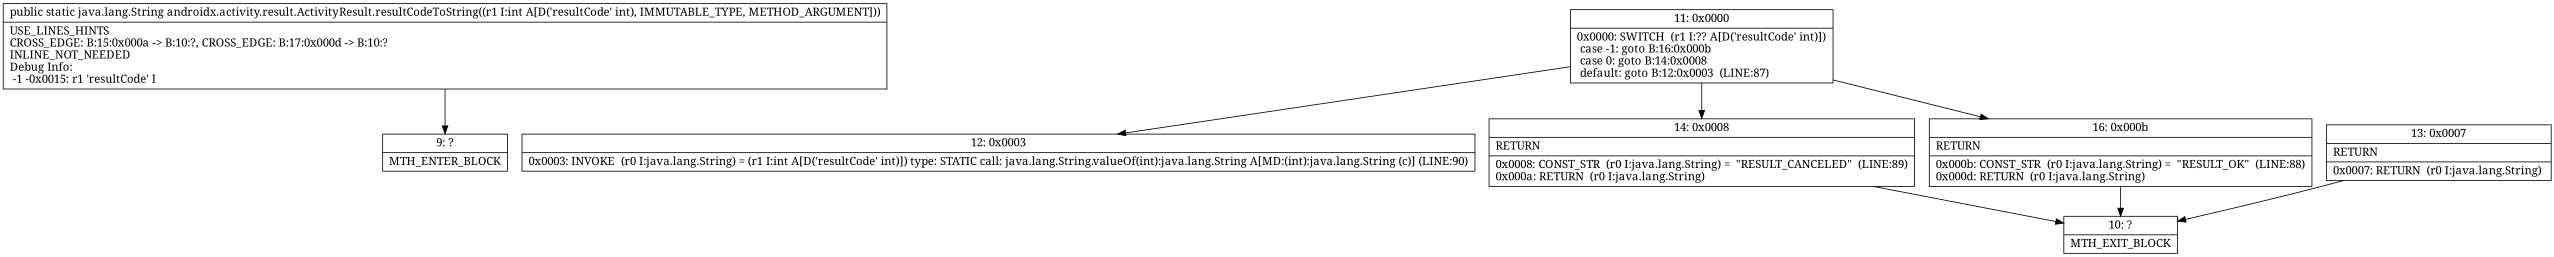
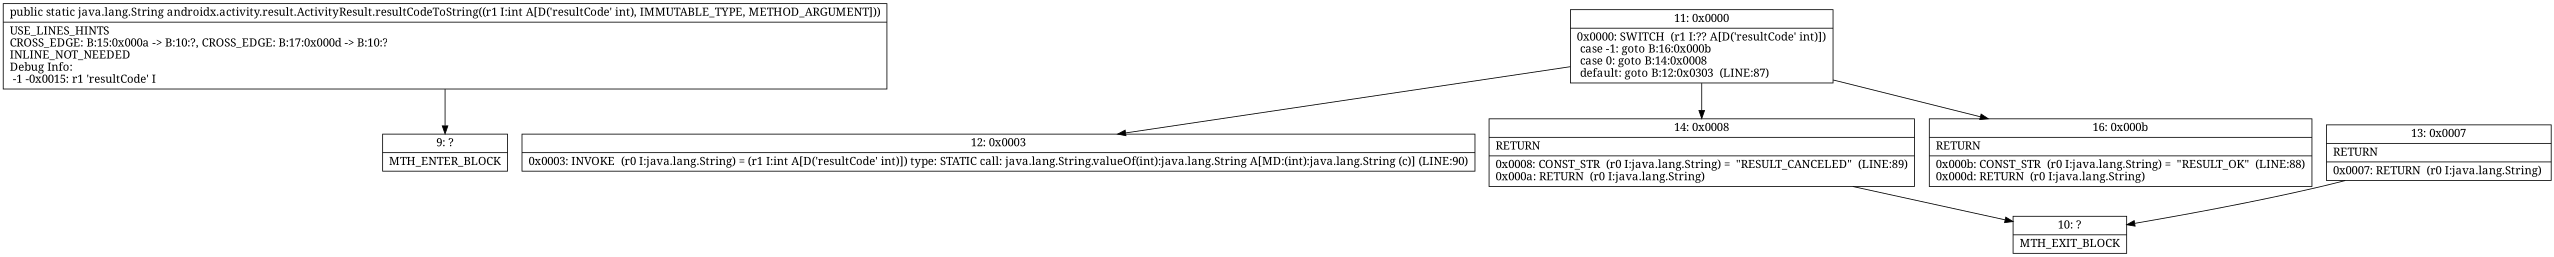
node "11: 0x0000": text "default: goto B:12:0x0003  (LINE:87)" -> "default: goto B:12:0x0303  (LINE:87)"
edge "16: 0x000b" -> "10: ?": removed
